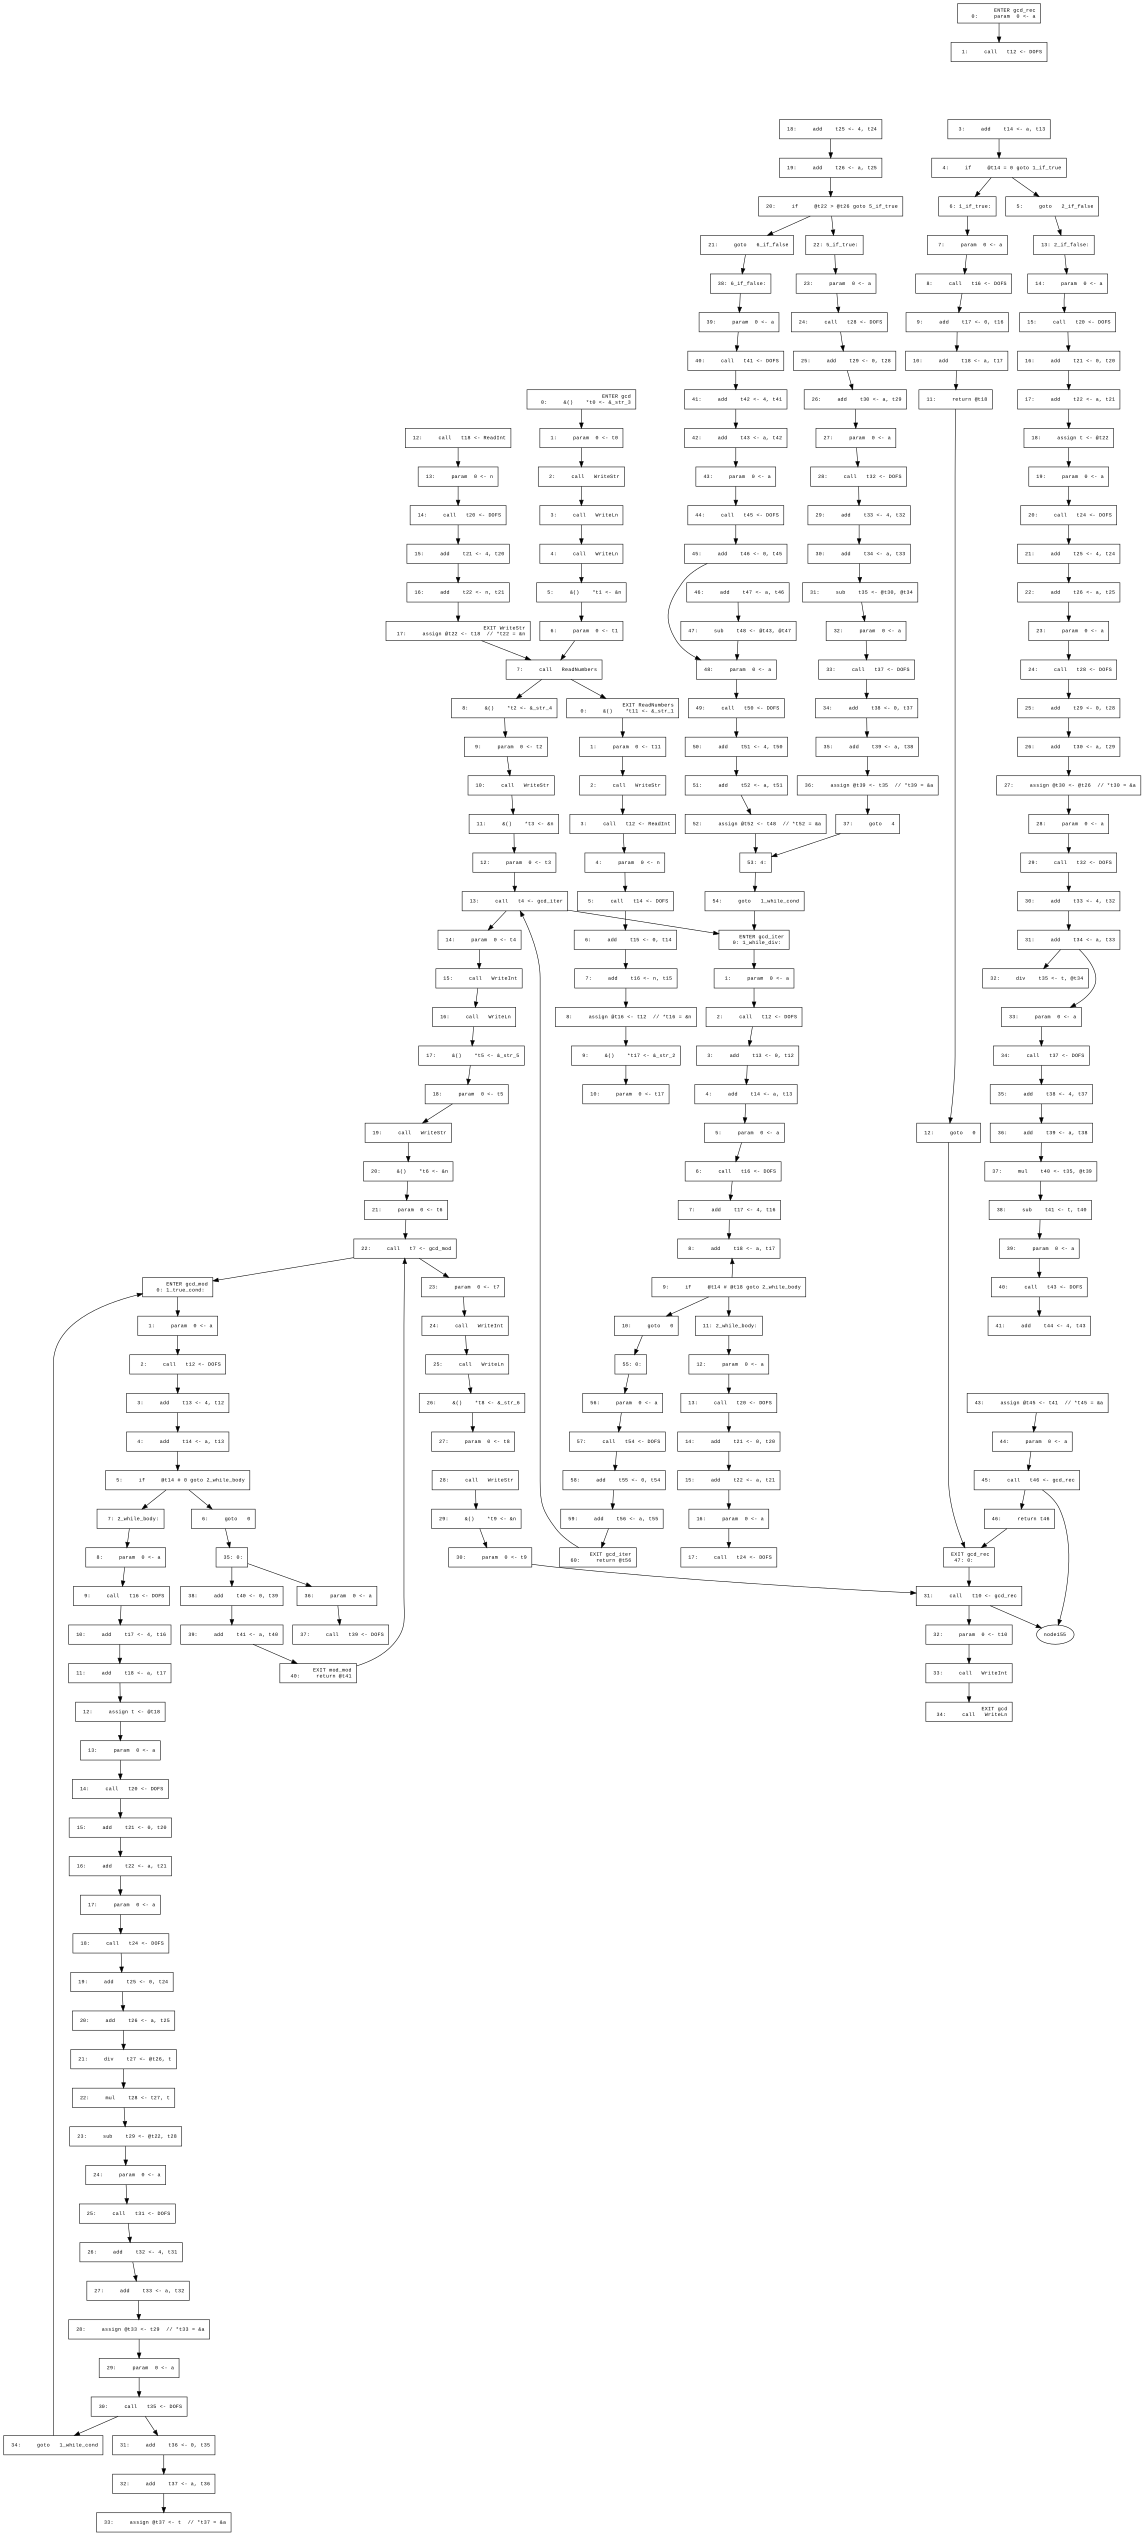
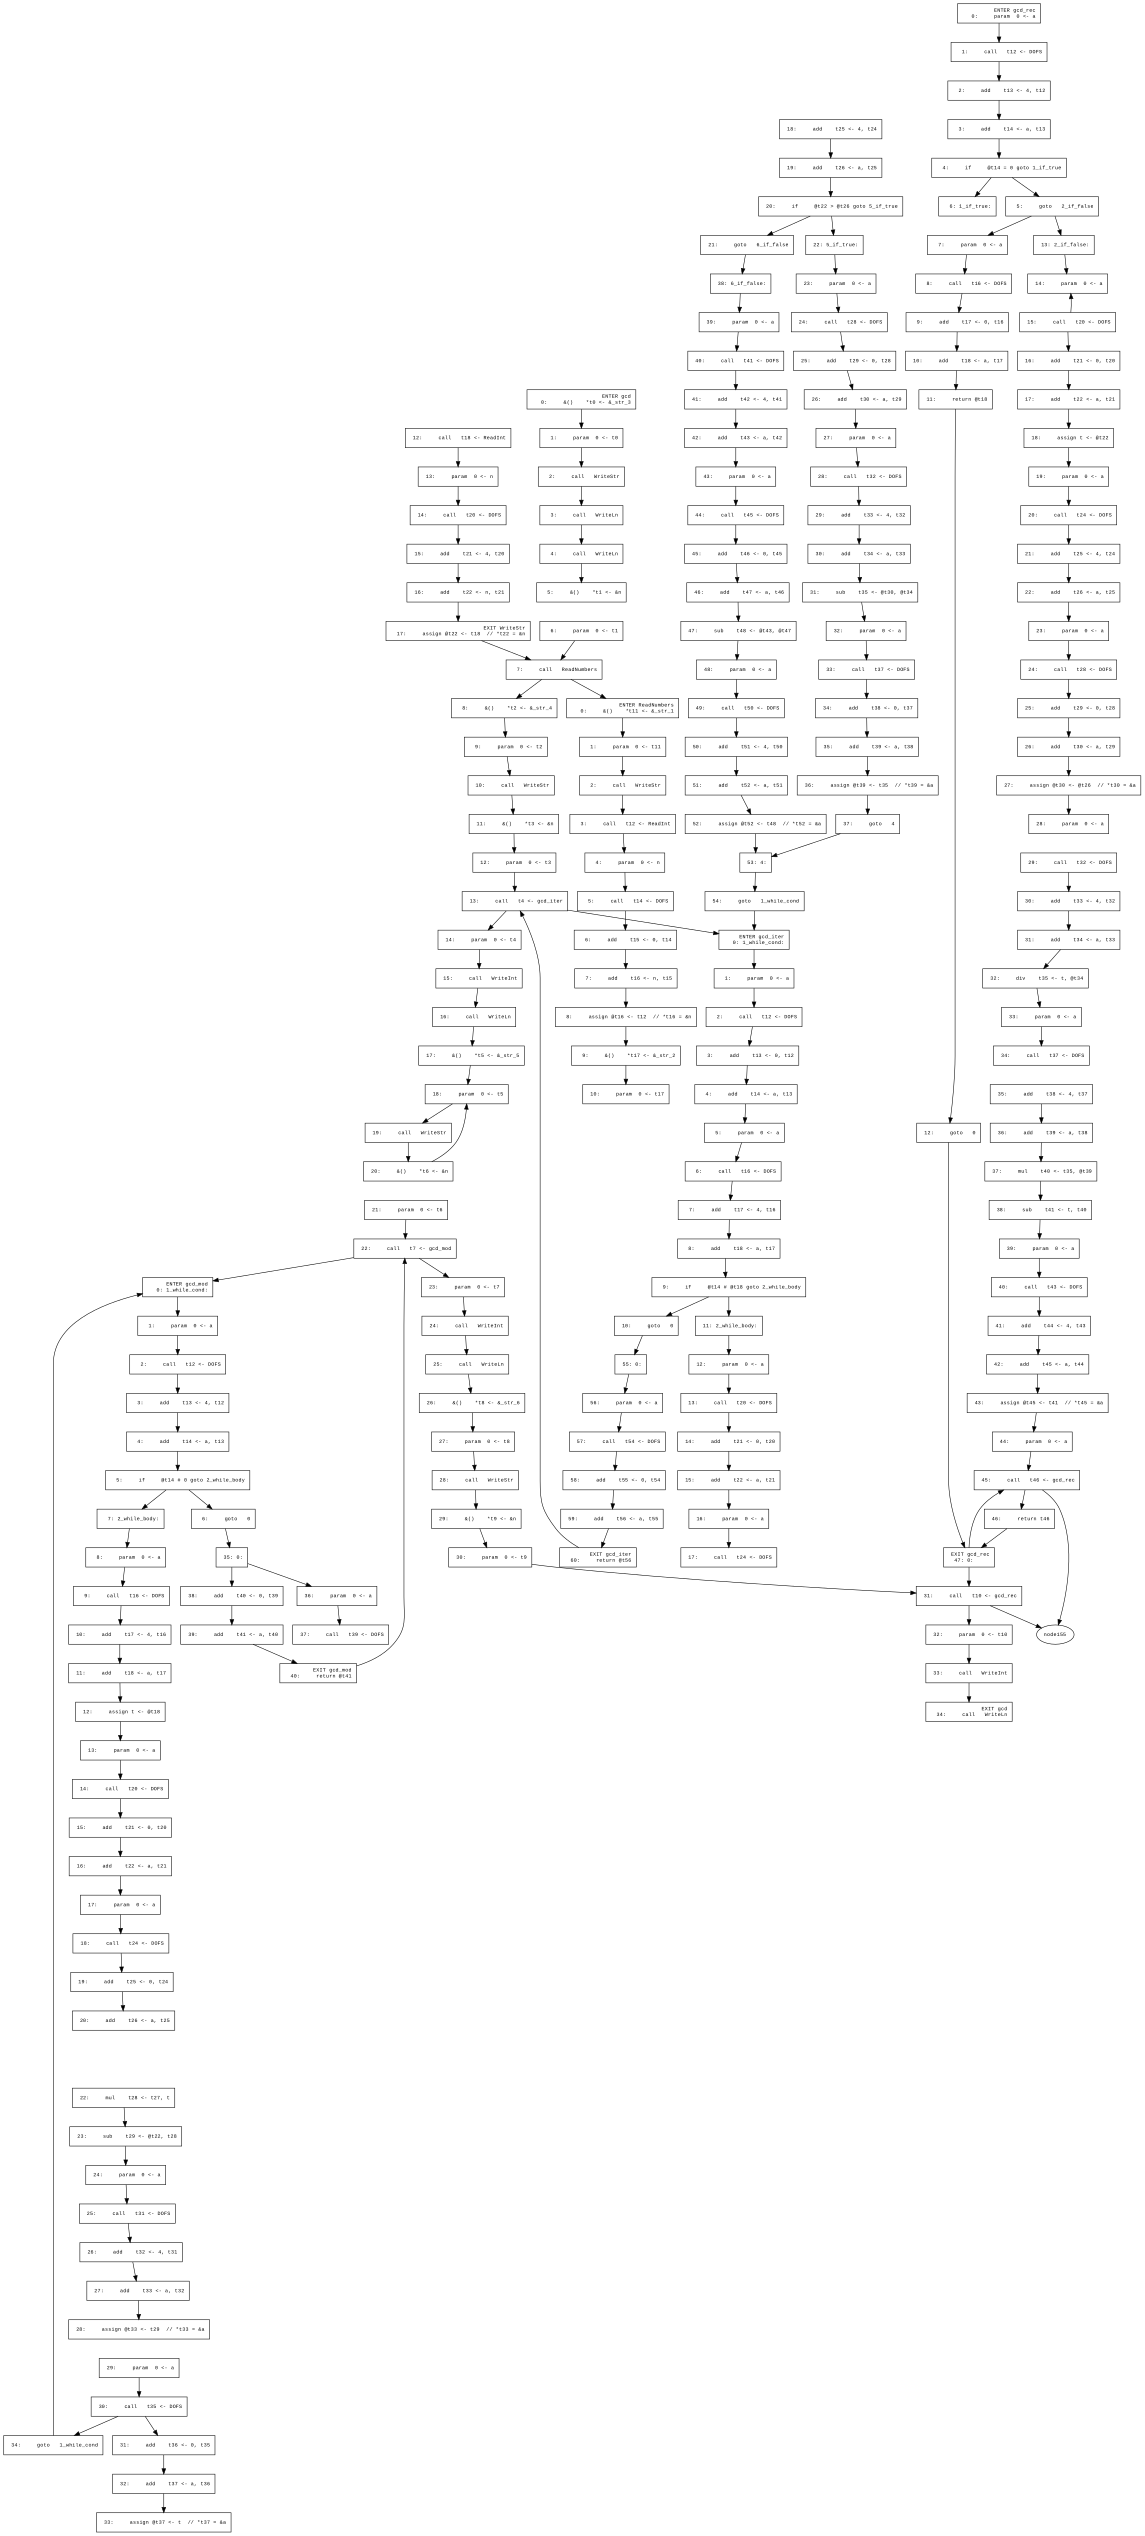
node "2:     add    t13 <- 4, t12": added
edge "6: 1_if_true:" -> "7:     param  0 <- a": now "5:     goto   2_if_false" -> "7:     param  0 <- a"
edge "14:     param  0 <- a" -> "15:     call   t20 <- DOFS": reversed
edge "45:     add    t46 <- 0, t45" -> "48:     param  0 <- a": now "45:     add    t46 <- 0, t45" -> "46:     add    t47 <- a, t46"
edge "5:     &()    *t1 <- &n" -> "6:     param  0 <- t1": removed
node "EXIT ReadNumbers 0:     &()    *t11 <- &_str_1": label "EXIT ReadNumbers 0:     &()    *t11 <- &_str_1" -> "ENTER ReadNumbers 0:     &()    *t11 <- &_str_1"
edge "28:     param  0 <- a" -> "29:     call   t32 <- DOFS": removed
node "ENTER gcd_iter 0: 1_while_div:": label "ENTER gcd_iter 0: 1_while_div:" -> "ENTER gcd_iter 0: 1_while_cond:"
edge "31:     add    t34 <- a, t33" -> "33:     param  0 <- a": now "32:     div    t35 <- t, @t34" -> "33:     param  0 <- a"
edge "34:     call   t37 <- DOFS" -> "35:     add    t38 <- 4, t37": removed
edge "20:     &()    *t6 <- &n" -> "21:     param  0 <- t6": now "20:     &()    *t6 <- &n" -> "18:     param  0 <- t5"
edge "9:     if     @t14 # @t18 goto 2_while_body" -> "8:     add    t18 <- a, t17": reversed
node "ENTER gcd_mod 0: 1_true_cond:": label "ENTER gcd_mod 0: 1_true_cond:" -> "ENTER gcd_mod 0: 1_while_cond:"
node "42:     add    t45 <- a, t44": added
edge "27:     param  0 <- t8" -> "28:     call   WriteStr": added
edge "EXIT gcd_rec 47: 0:" -> "45:     call   t46 <- gcd_rec": added
node "EXIT mod_mod 40:     return @t41": label "EXIT mod_mod 40:     return @t41" -> "EXIT gcd_mod 40:     return @t41"
node "21:     div    t27 <- @t26, t": removed
edge "28:     assign @t33 <- t29  // *t33 = &a" -> "29:     param  0 <- a": removed
